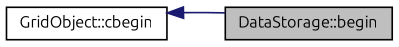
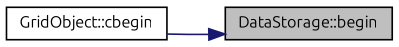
edge "DataStorage::begin" -> "GridObject::cbegin": reversed
